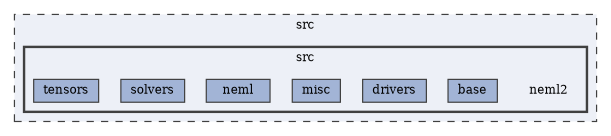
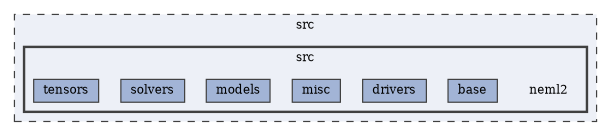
node "neml": label "neml" -> "models"
